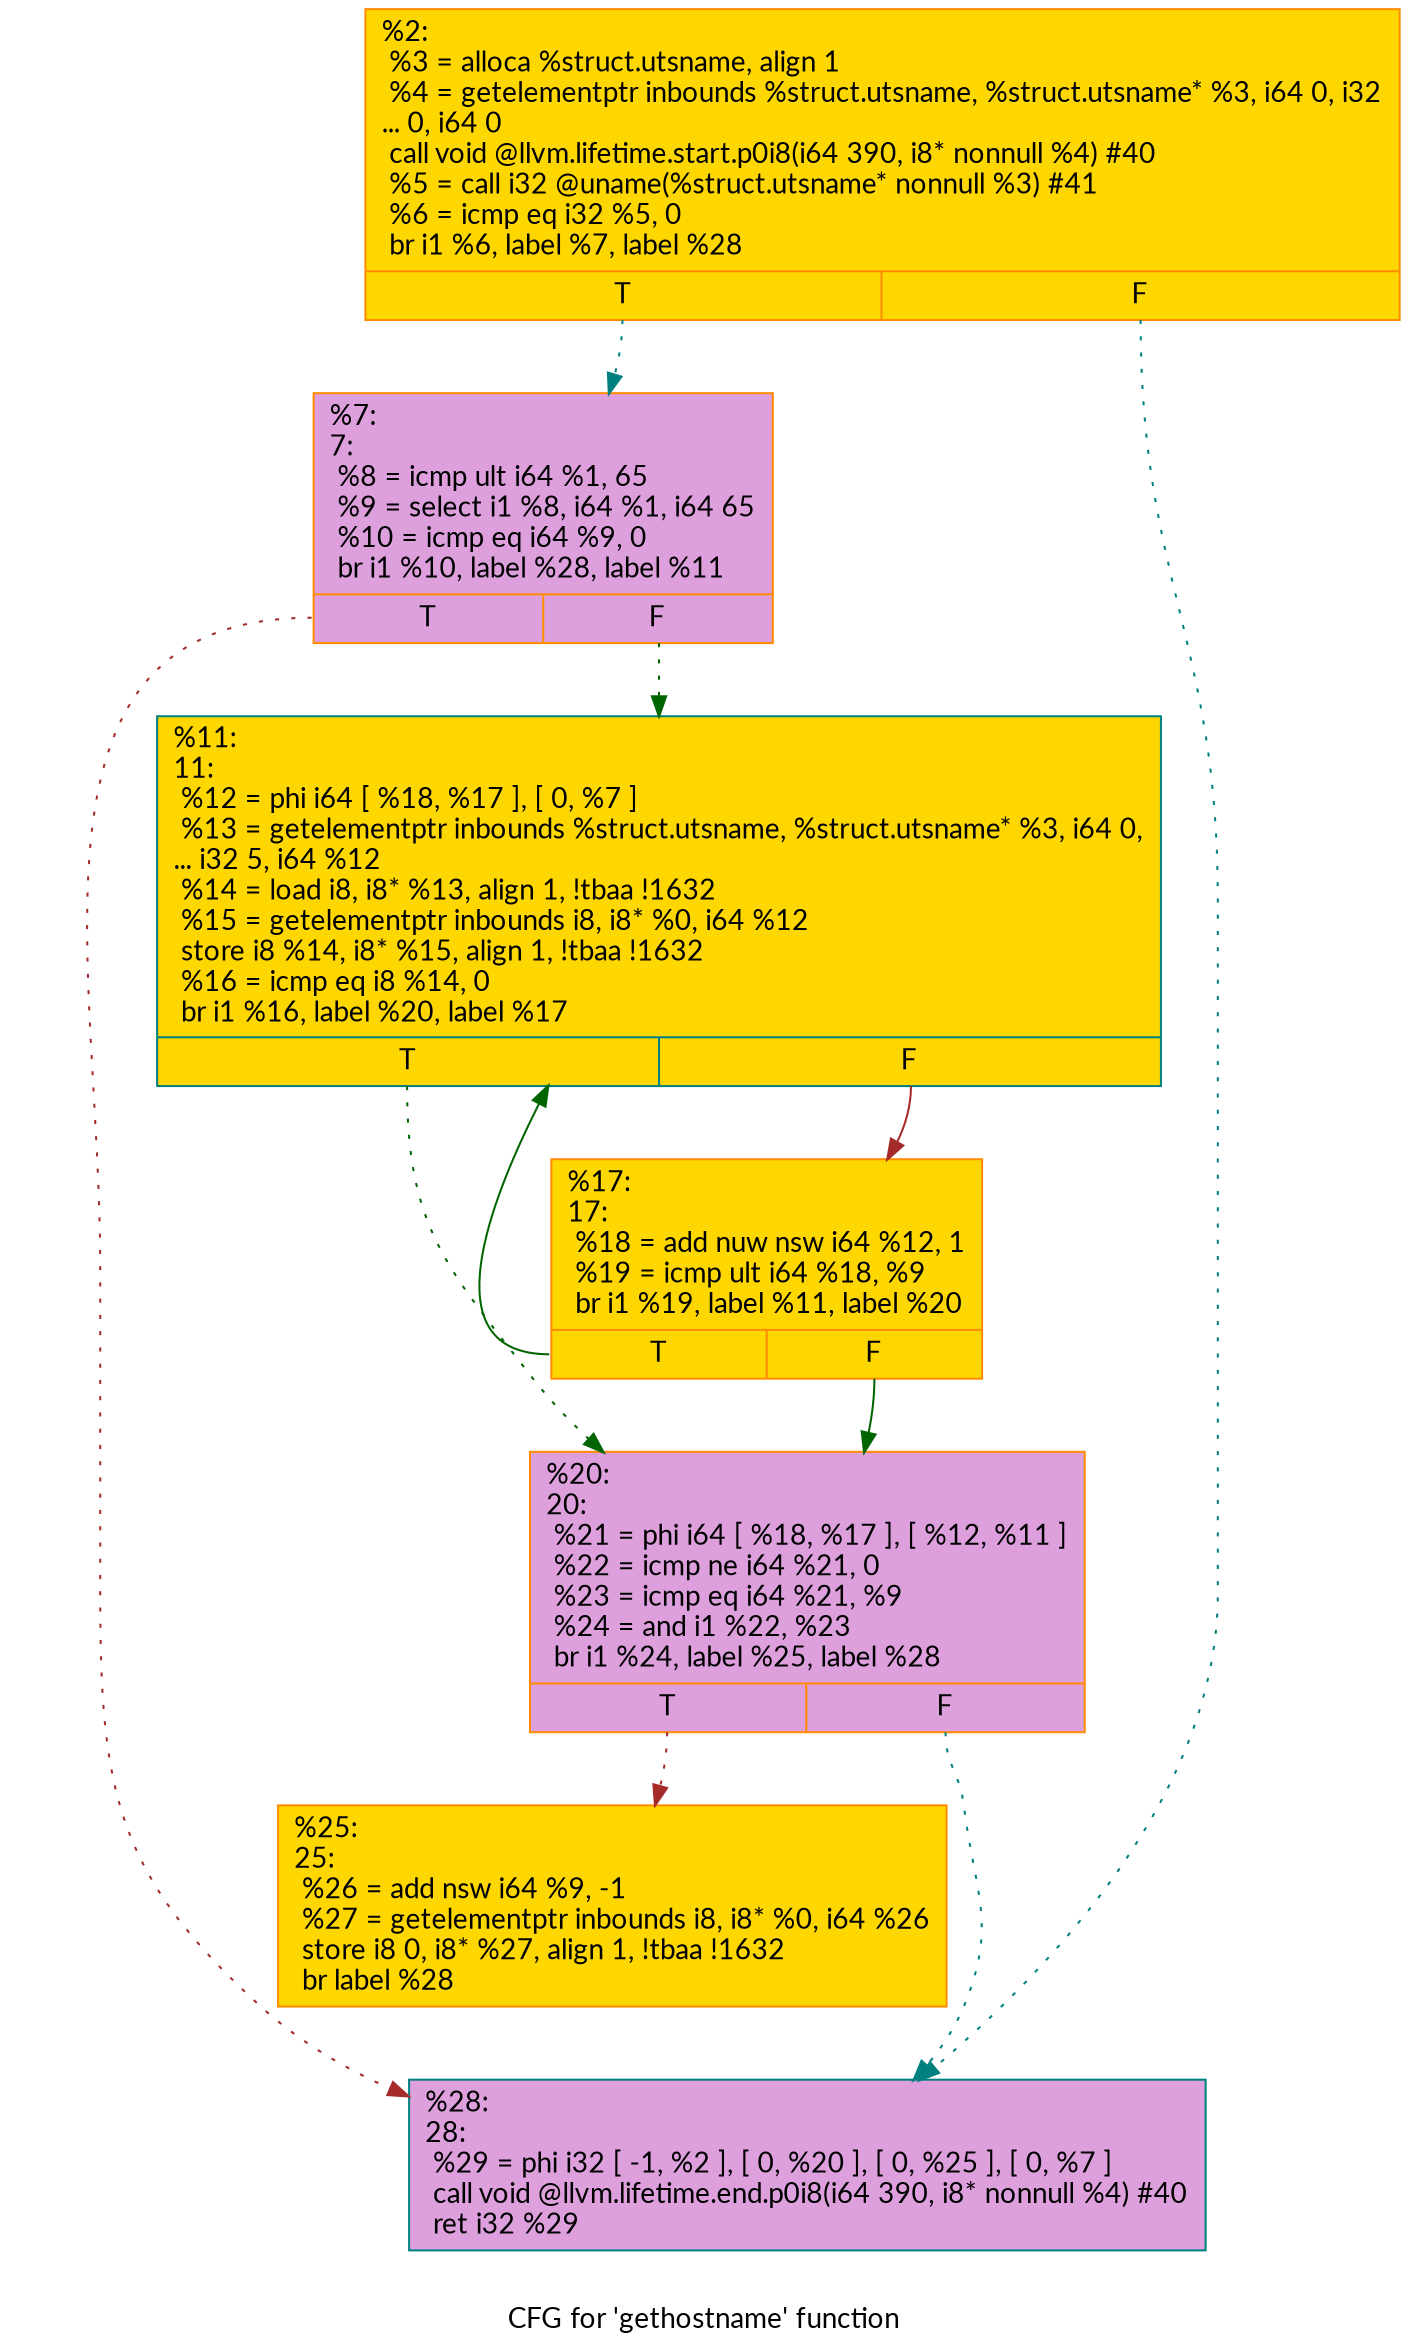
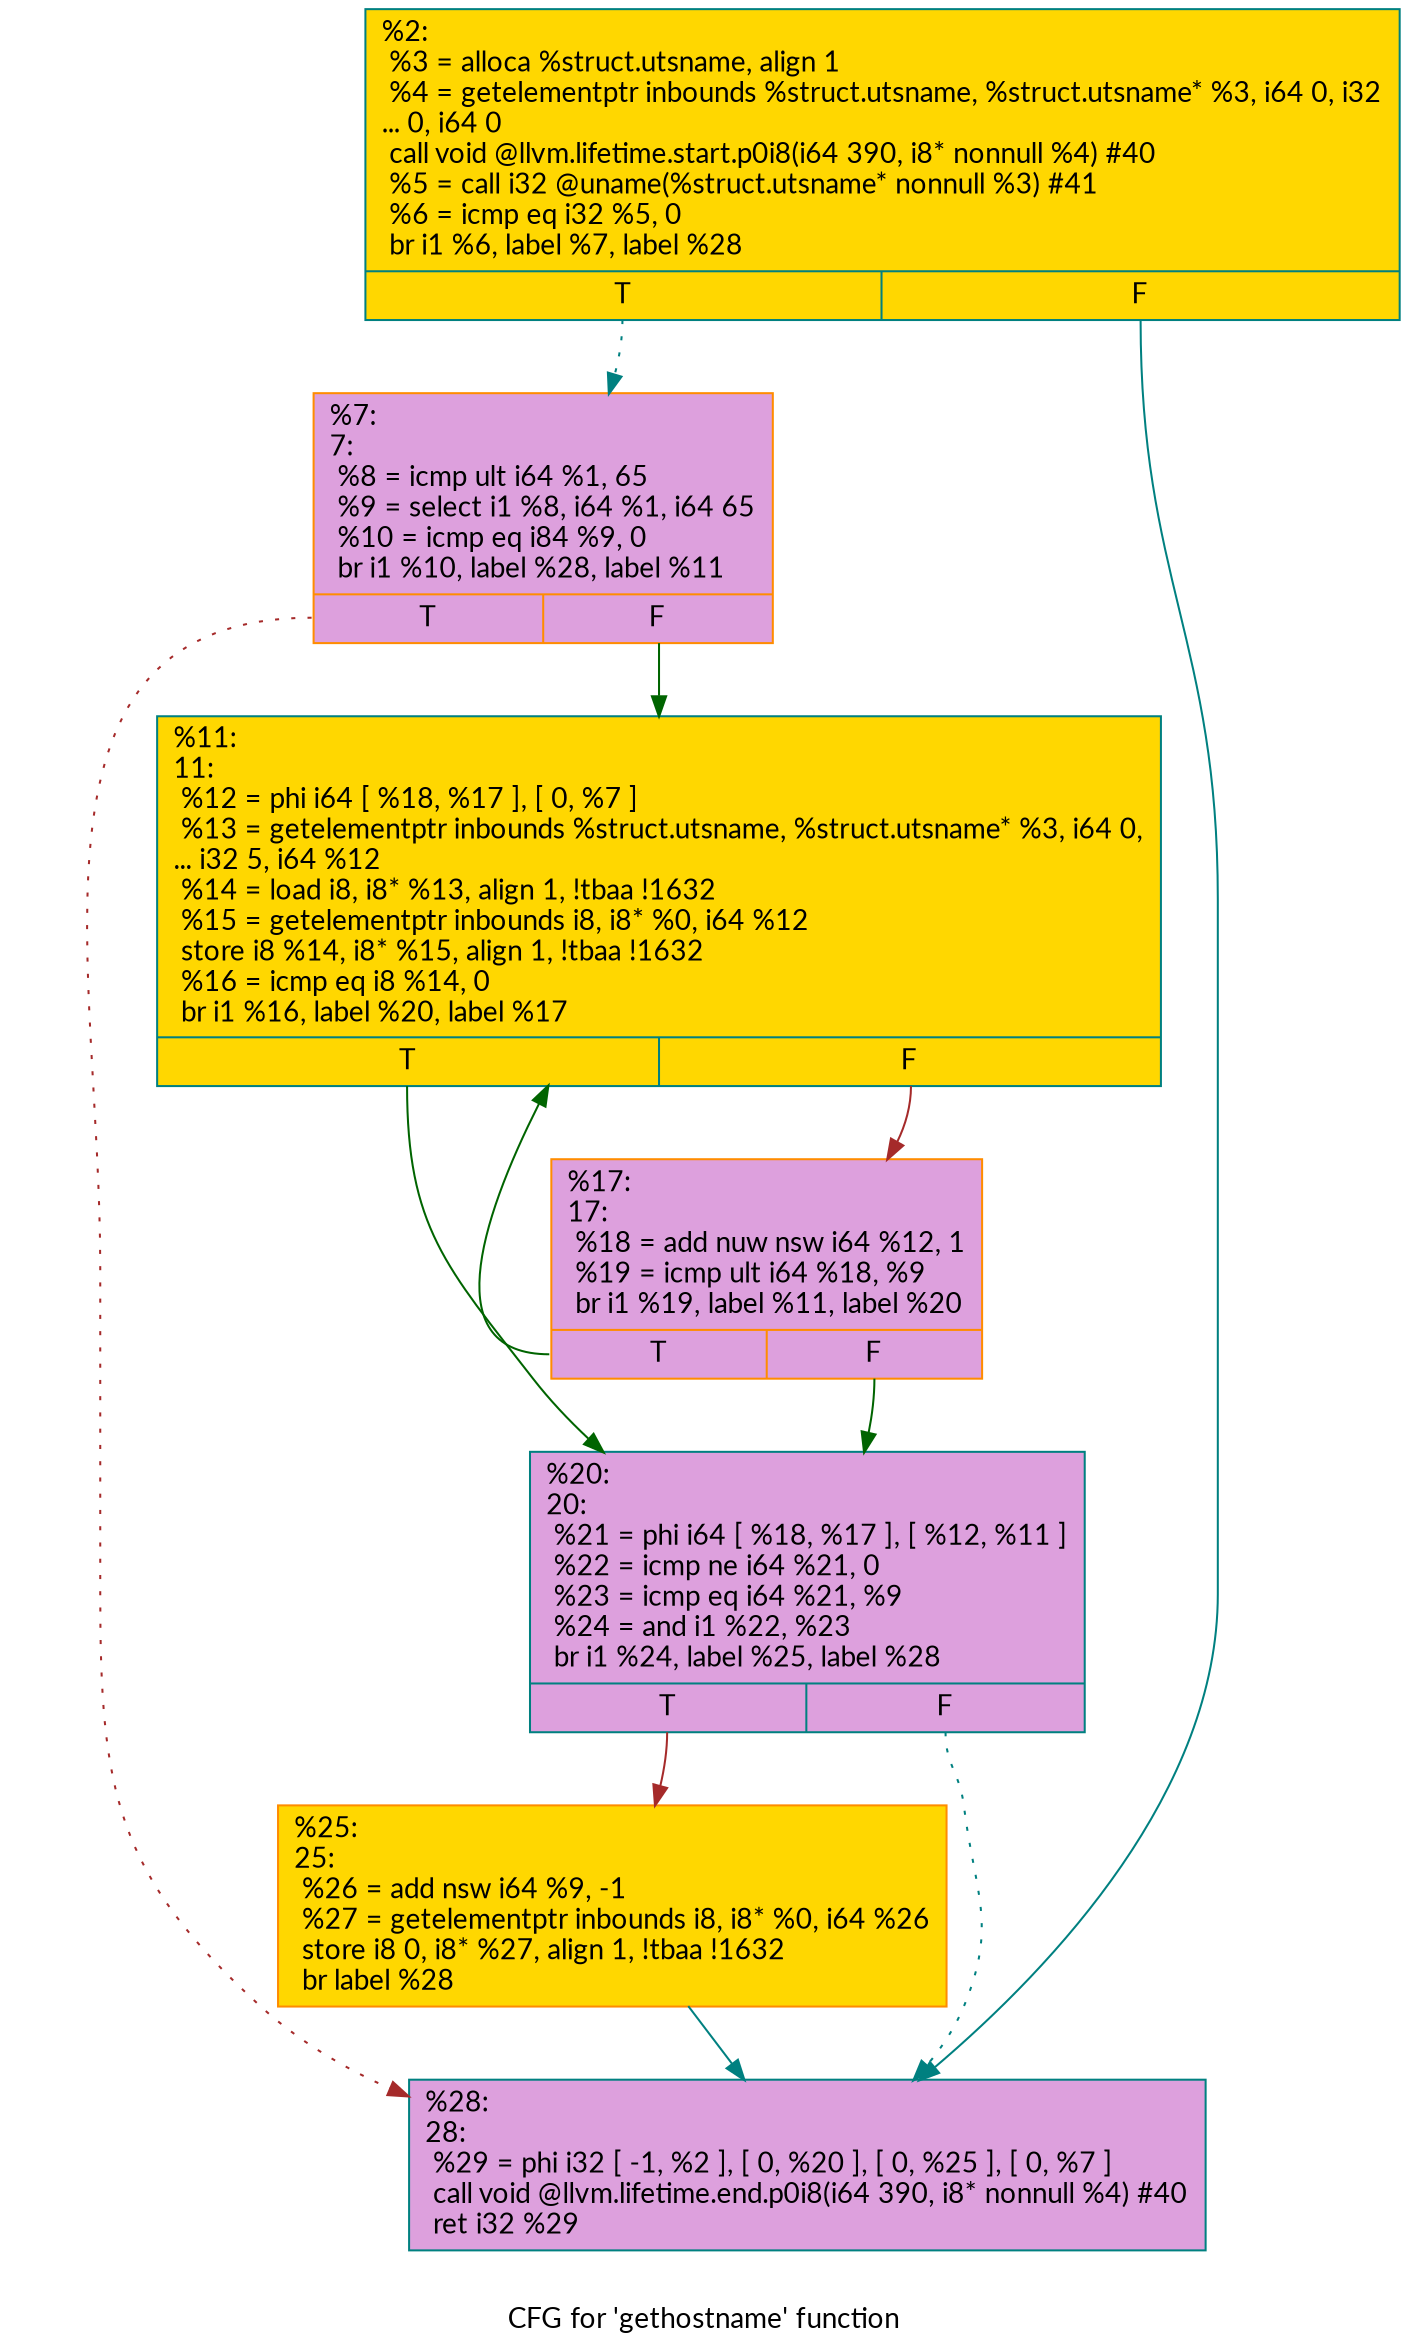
node "%2:": color darkorange -> teal
node "%7:": text "%10 = icmp eq i64 %9, 0" -> "%10 = icmp eq i84 %9, 0"
edge "%7:" -> "%11:": style dotted -> solid
edge "%2:" -> "%28:": style dotted -> solid
node "%17:": fillcolor gold -> plum
edge "%11:" -> "%20:": style dotted -> solid
node "%20:": color darkorange -> teal
edge "%20:" -> "%25:": style dotted -> solid
edge "%25:" -> "%28:": added
